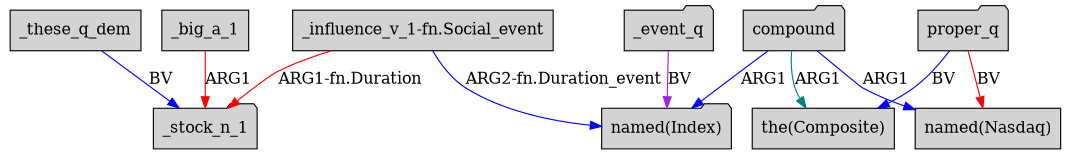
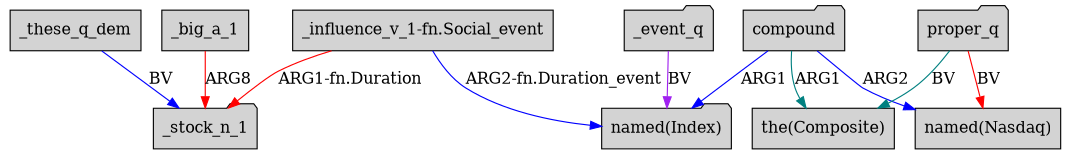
edge "_big_a_1" -> "_stock_n_1": label "ARG1" -> "ARG8"
edge "compound" -> "named(Nasdaq)": label "ARG1" -> "ARG2"
edge "proper_q" -> "the(Composite)": color blue -> teal
